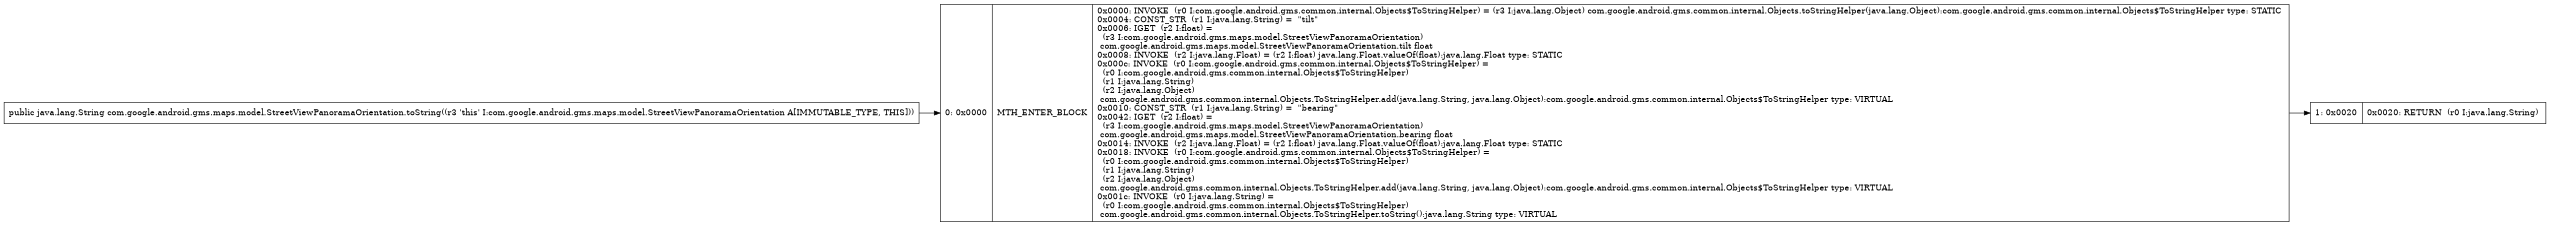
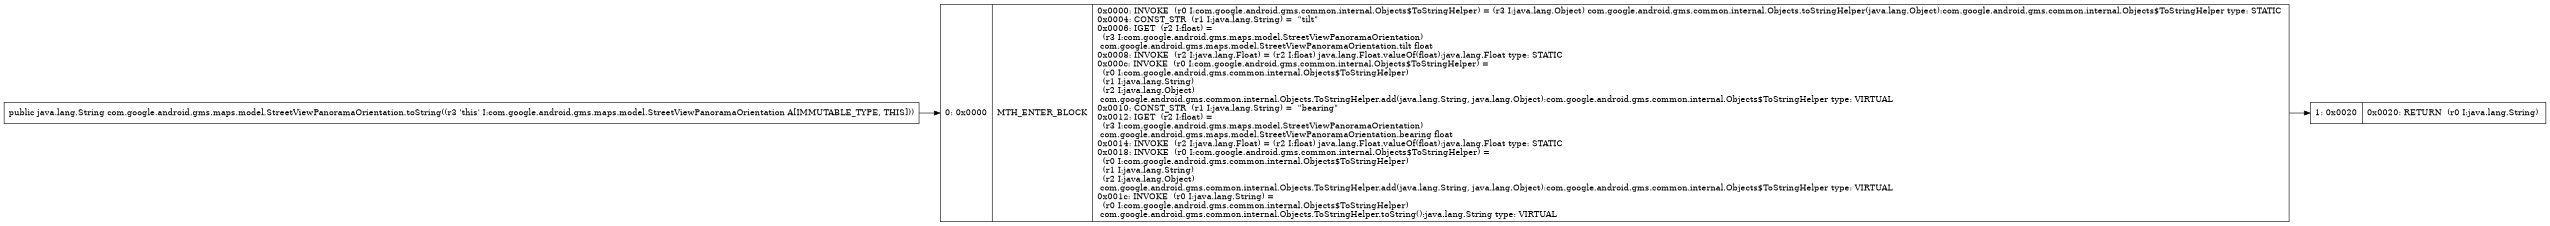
node "0: 0x0000": text "0x0042: IGET  (r2 I:float) =" -> "0x0012: IGET  (r2 I:float) ="
